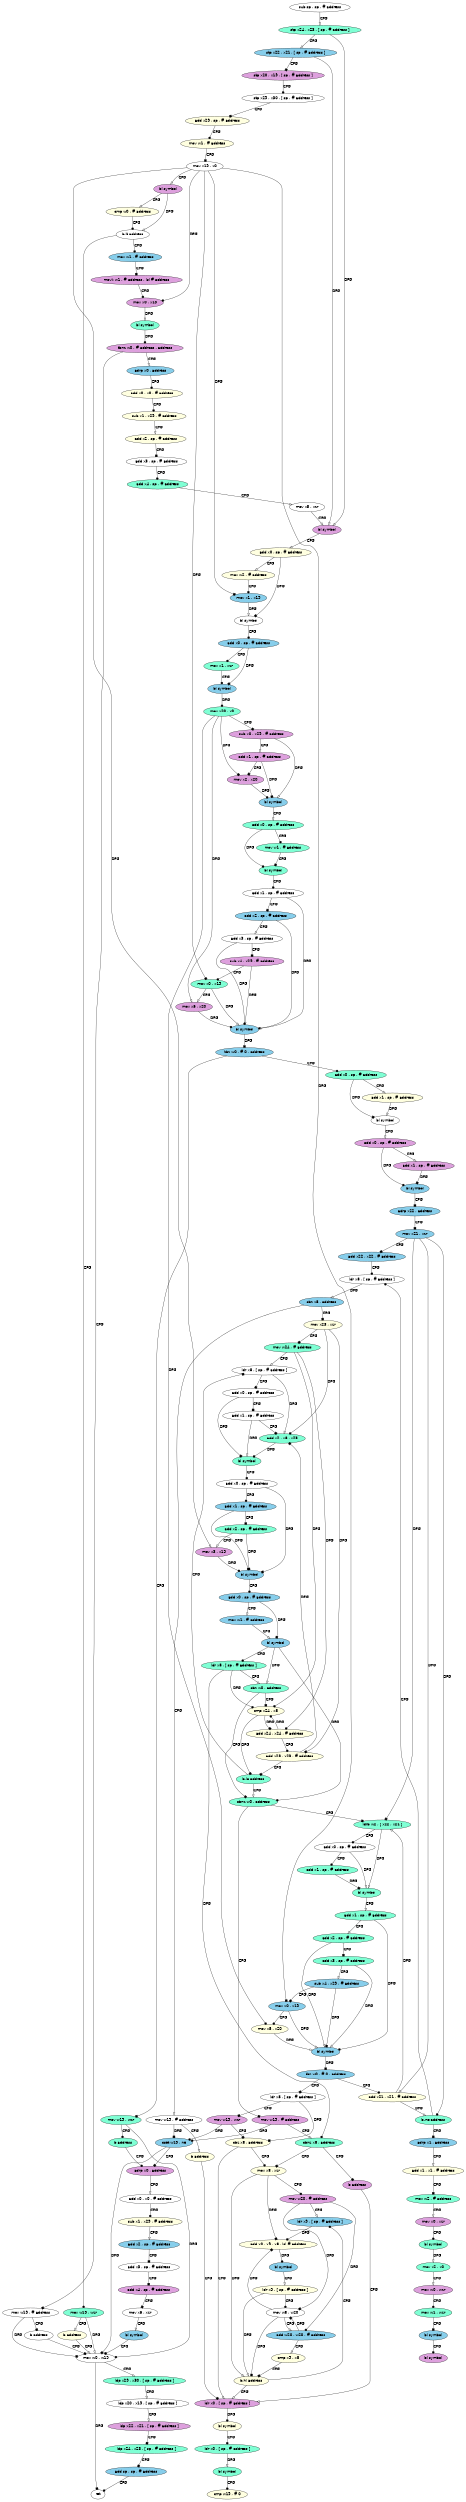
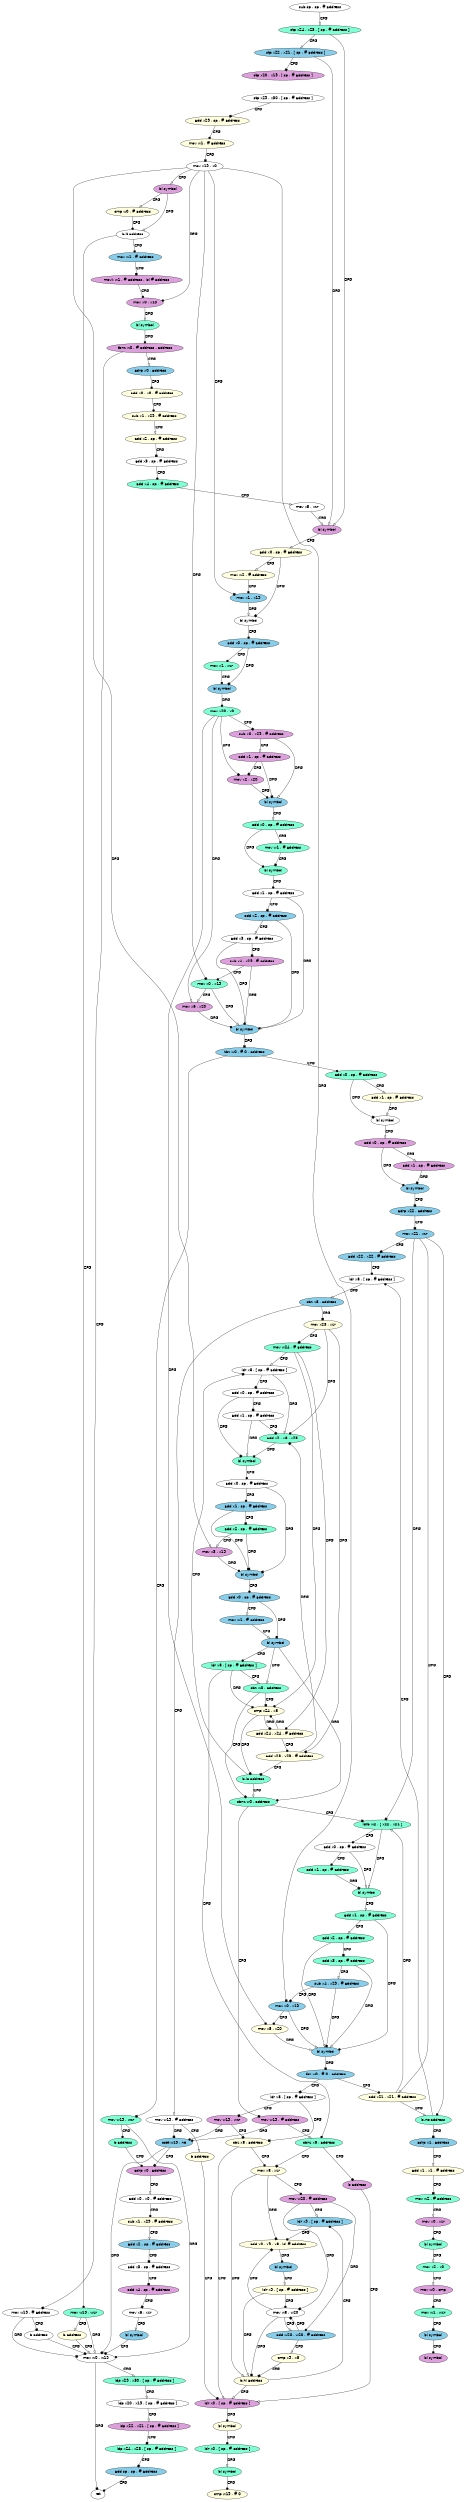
edge "stp x20 , x19 , [ sp , # address ]" -> "stp x29 , x30 , [ sp , # address ]": removed, label "CFG"
node "mov w0 , wzr": label "mov w0 , wzr" -> "mov w0 , cmp"
